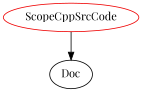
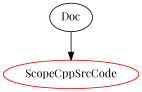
edge "ScopeCppSrcCode" -> "Doc": reversed
